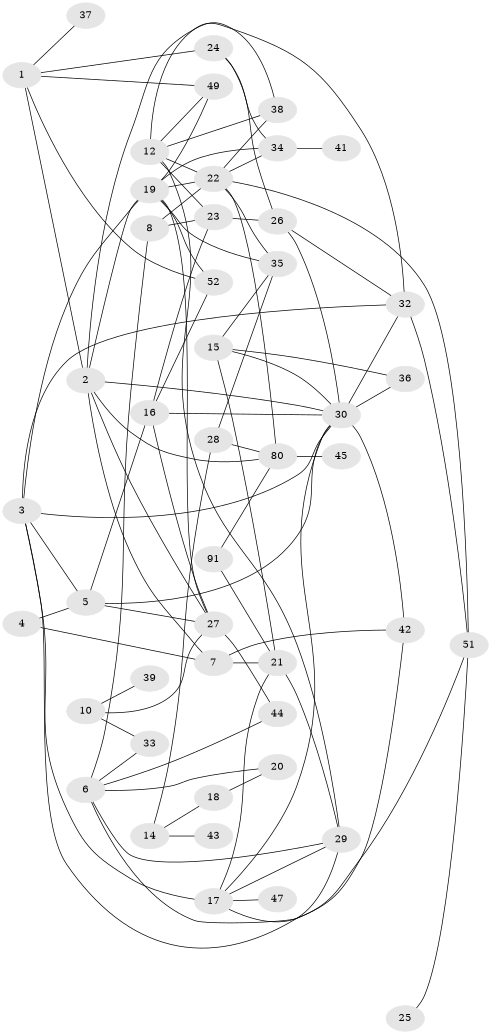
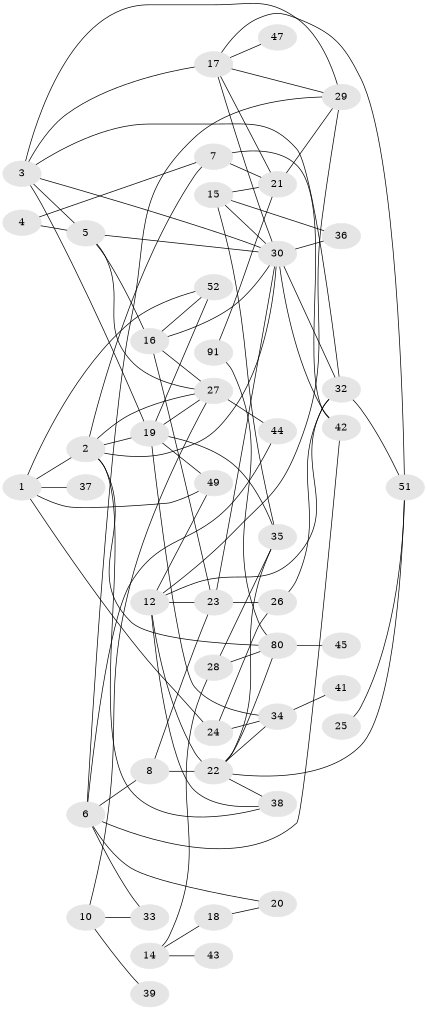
edge "22" -- "19": removed
edge "26" -- "30": now "23" -- "30"
